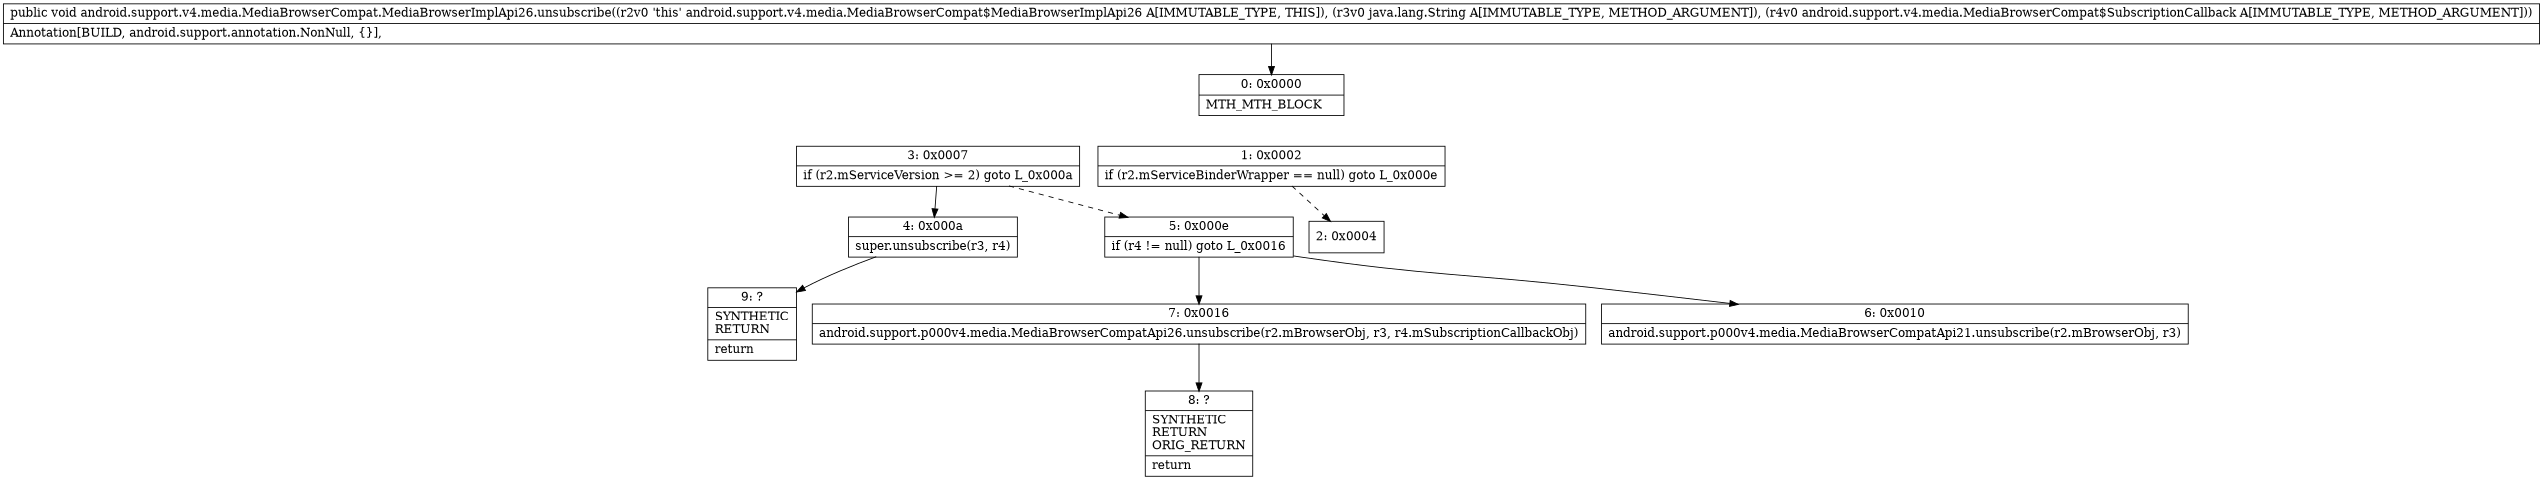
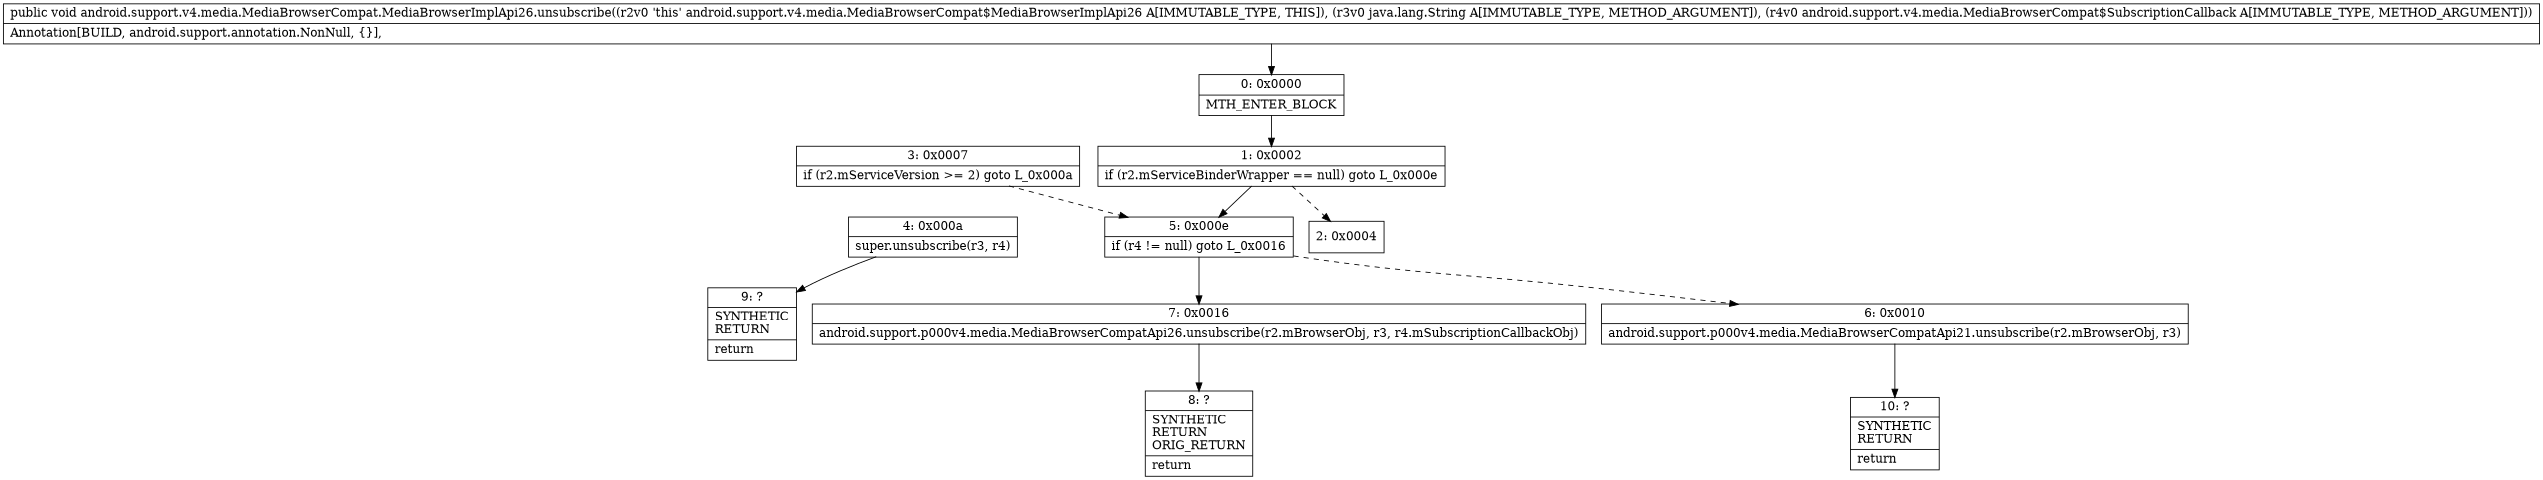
node "0: 0x0000": text "MTH_MTH_BLOCK" -> "MTH_ENTER_BLOCK"
edge "0: 0x0000" -> "1: 0x0002": added
edge "3: 0x0007" -> "4: 0x000a": removed
edge "1: 0x0002" -> "5: 0x000e": added
edge "5: 0x000e" -> "6: 0x0010": style solid -> dashed
node "10: ?": added
